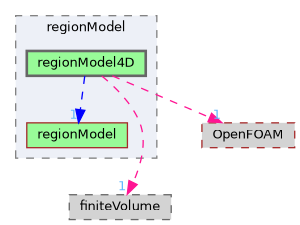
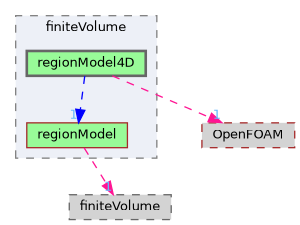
cluster "regionModel": label "regionModel" -> "finiteVolume"
edge "regionModel4D" -> "finiteVolume": now "regionModel" -> "finiteVolume"
